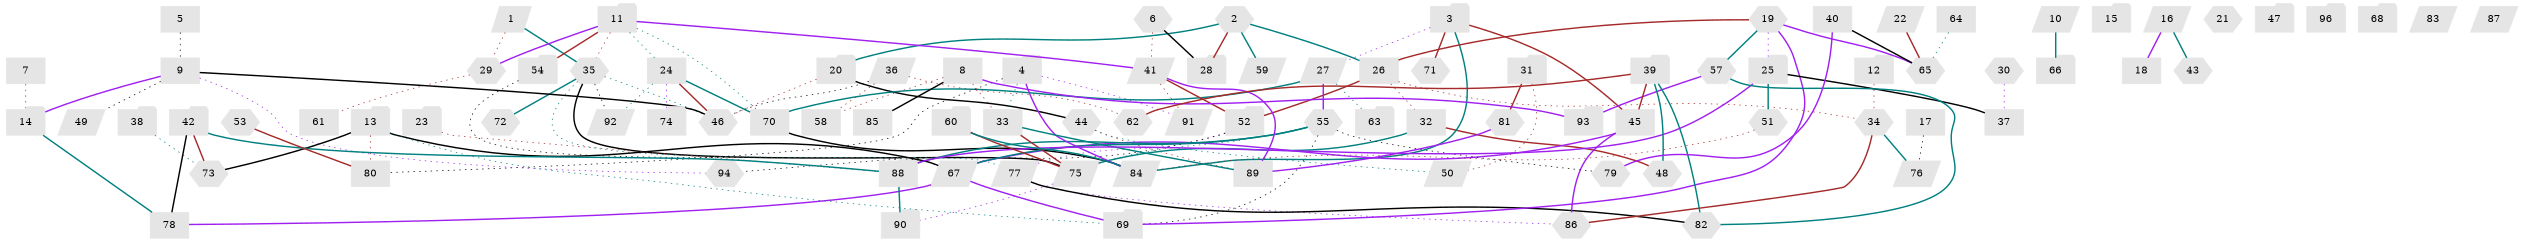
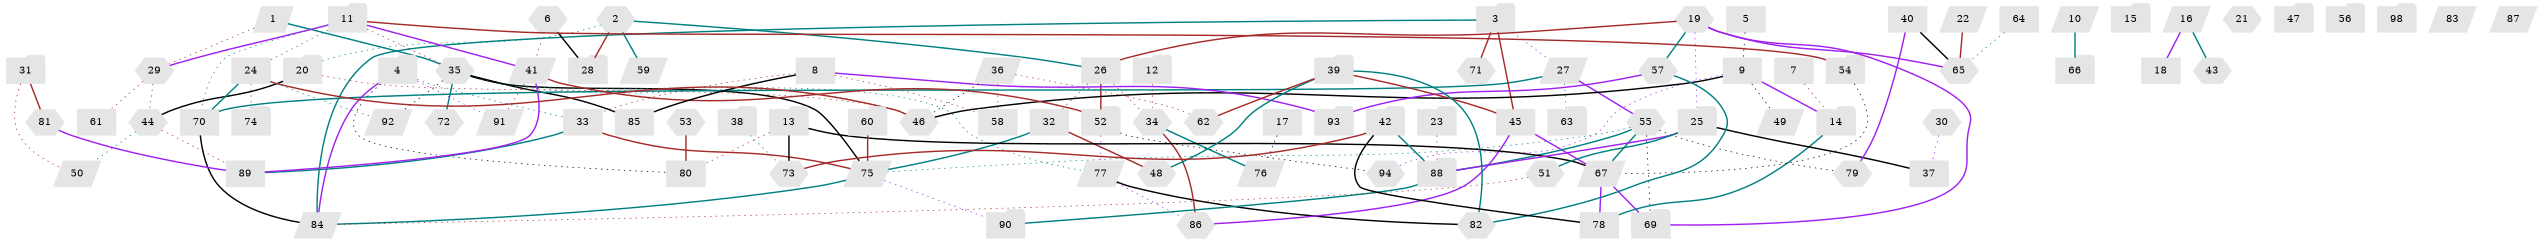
node "96": label "96" -> "56"
node "68": label "68" -> "98"
edge "2" -- "20": style bold -> dotted
edge "35" -- "85": added
edge "29" -- "44": added
edge "60" -- "84": now "75" -- "84"
edge "13" -- "69": removed
